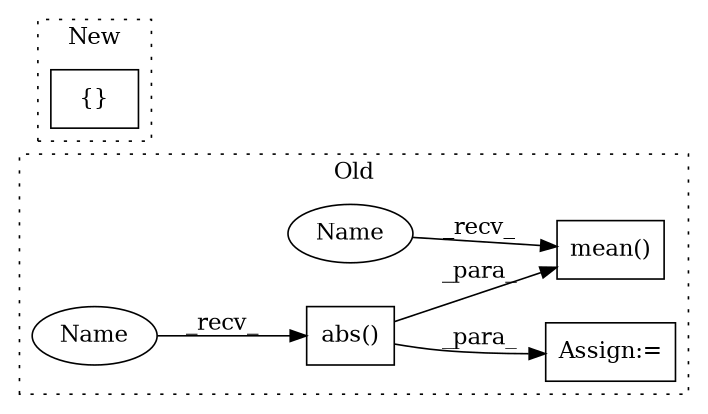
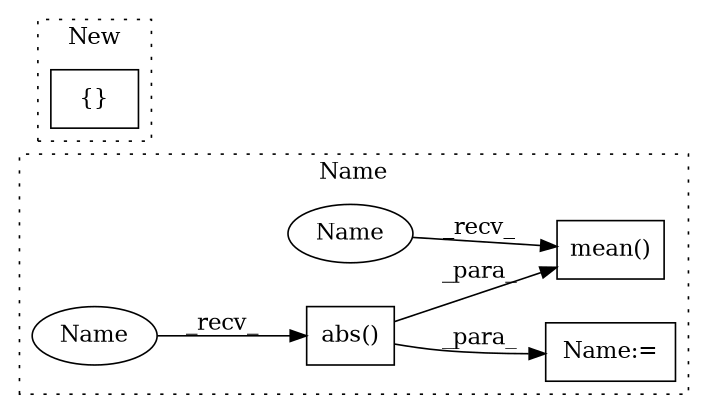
cluster "Old": label "Old" -> "Name"
node "Assign:=": label "Assign:=" -> "Name:="
